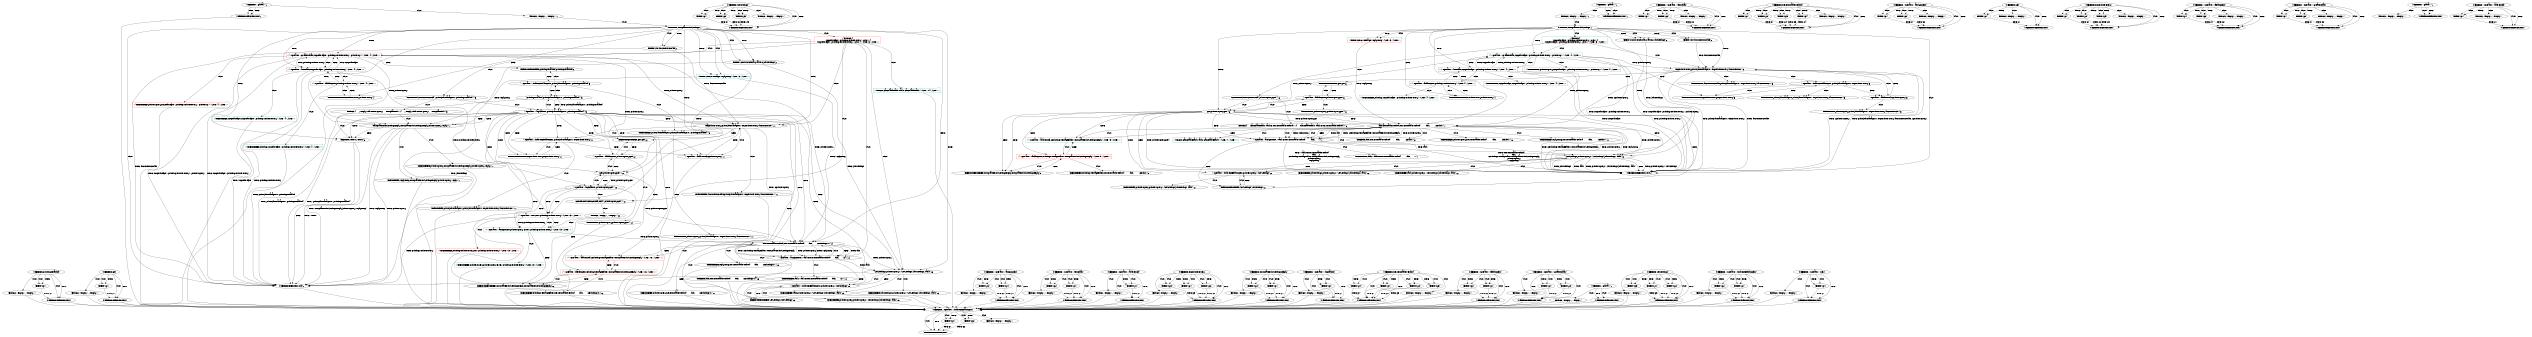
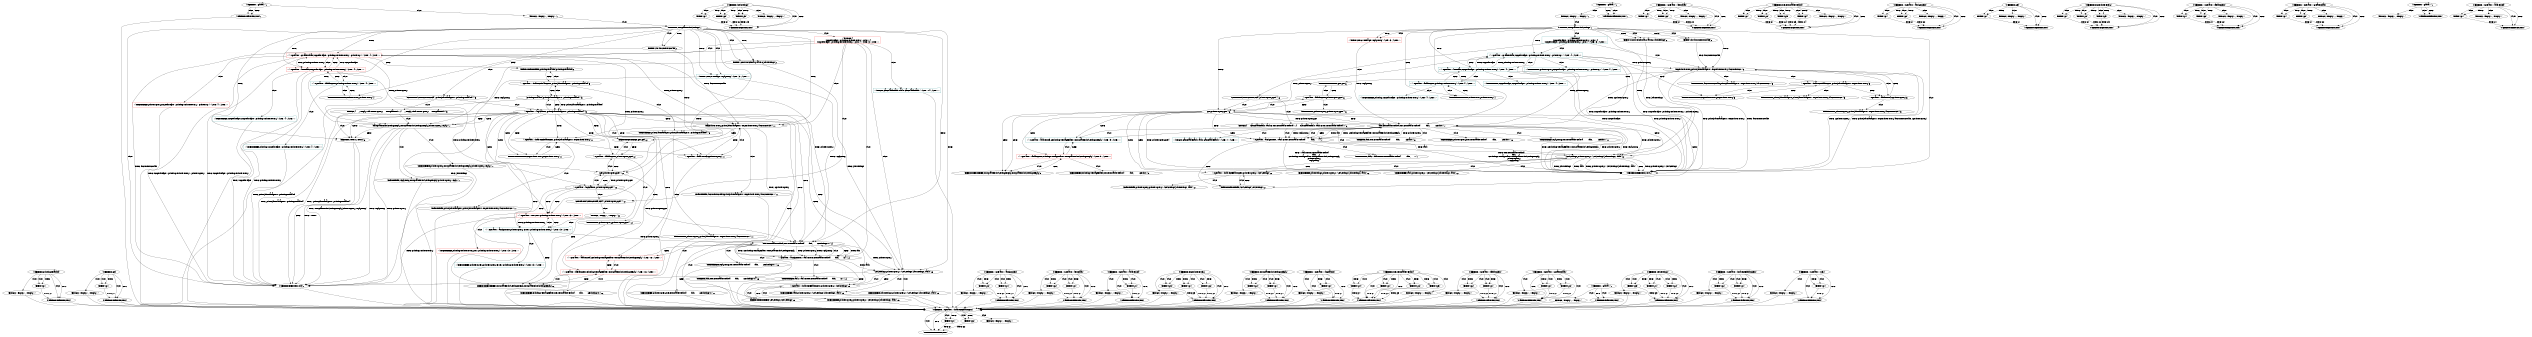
node "<(<operator>.new,new printing::PrinterQuery)<SUB>13</SUB>>": color teal -> red
